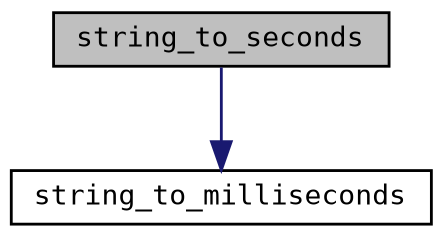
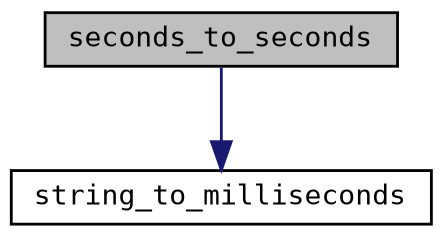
node "string_to_seconds": label "string_to_seconds" -> "seconds_to_seconds"
